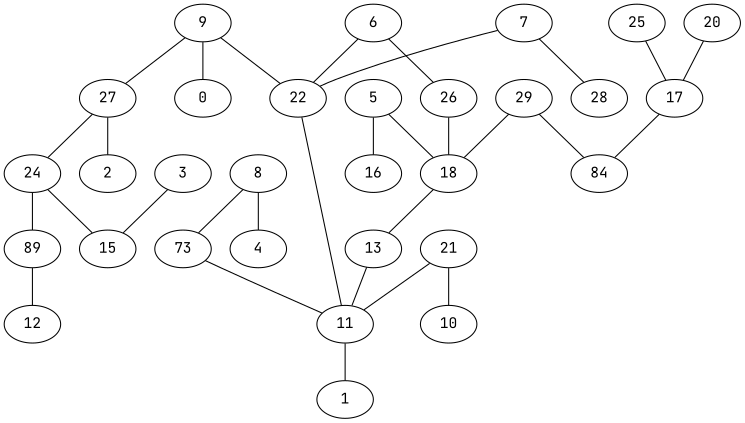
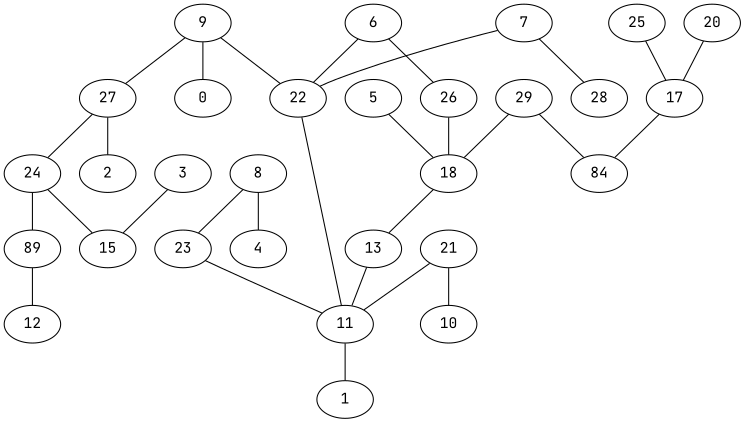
node "16": removed
node "73": label "73" -> "23"
